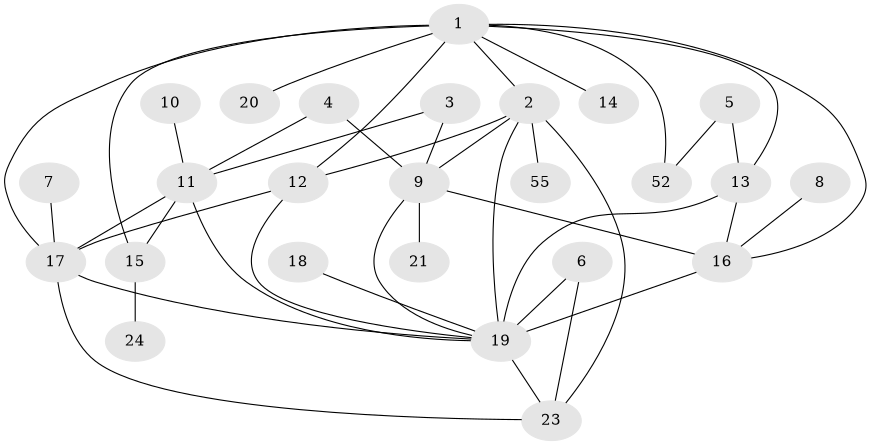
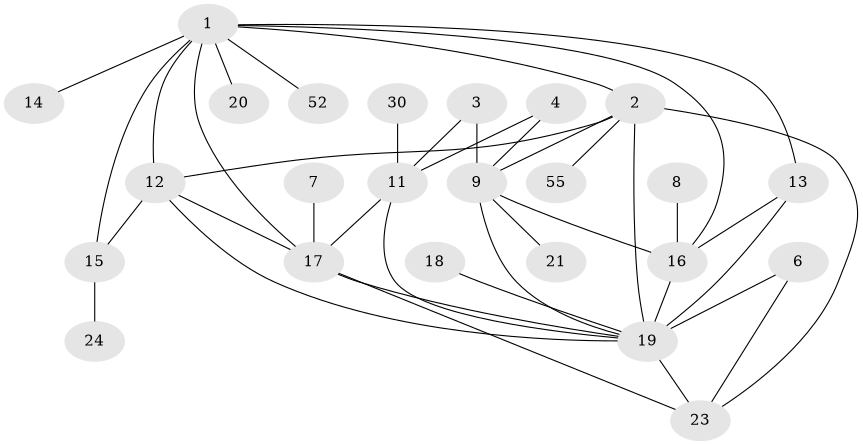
node "10": label "10" -> "30"
node "5": removed
edge "11" -- "15": now "12" -- "15"
